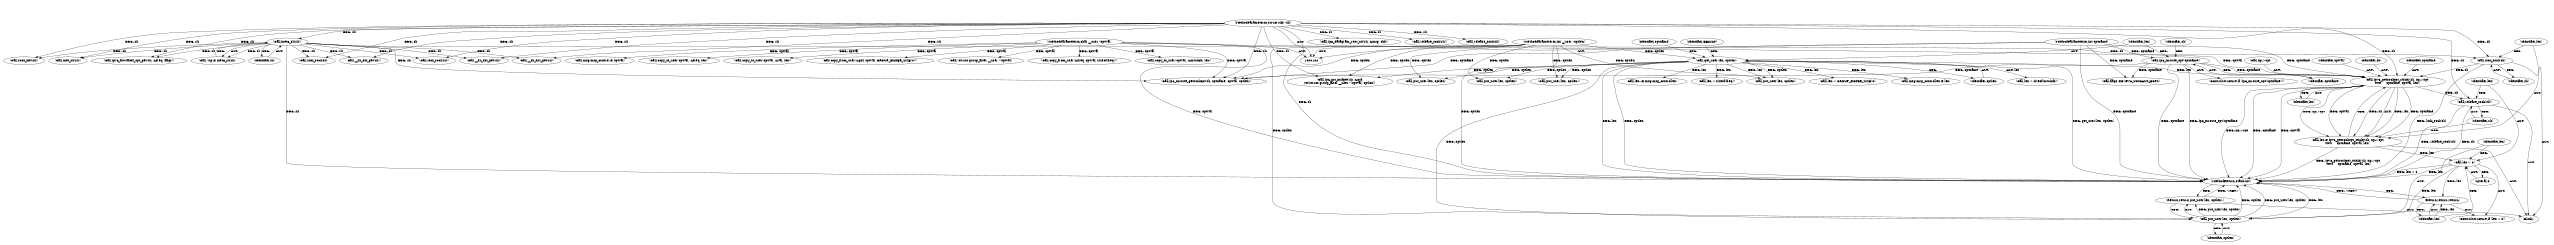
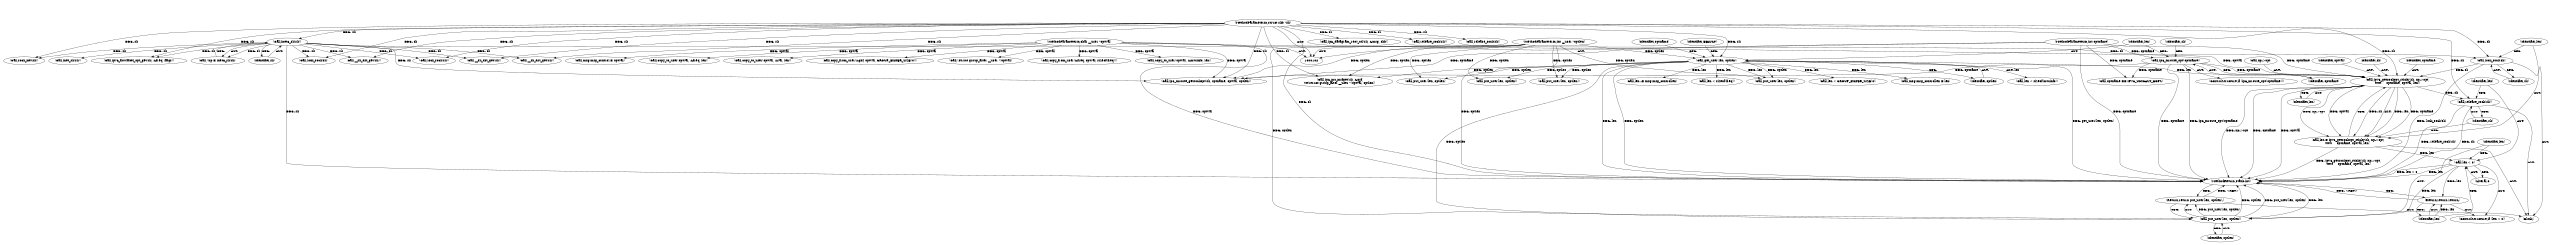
edge "(MethodParameterIn,struct skb *sk)" -> "(Call,inet_sk(sk))": now "(MethodParameterIn,struct skb *sk)" -> "(Call,get_user(len, optlen))"
node "(Call,flags == IPV6_UNICAST_HOPS)": label "(Call,flags == IPV6_UNICAST_HOPS)" -> "(Call,optname == IPV6_UNICAST_HOPS)"
